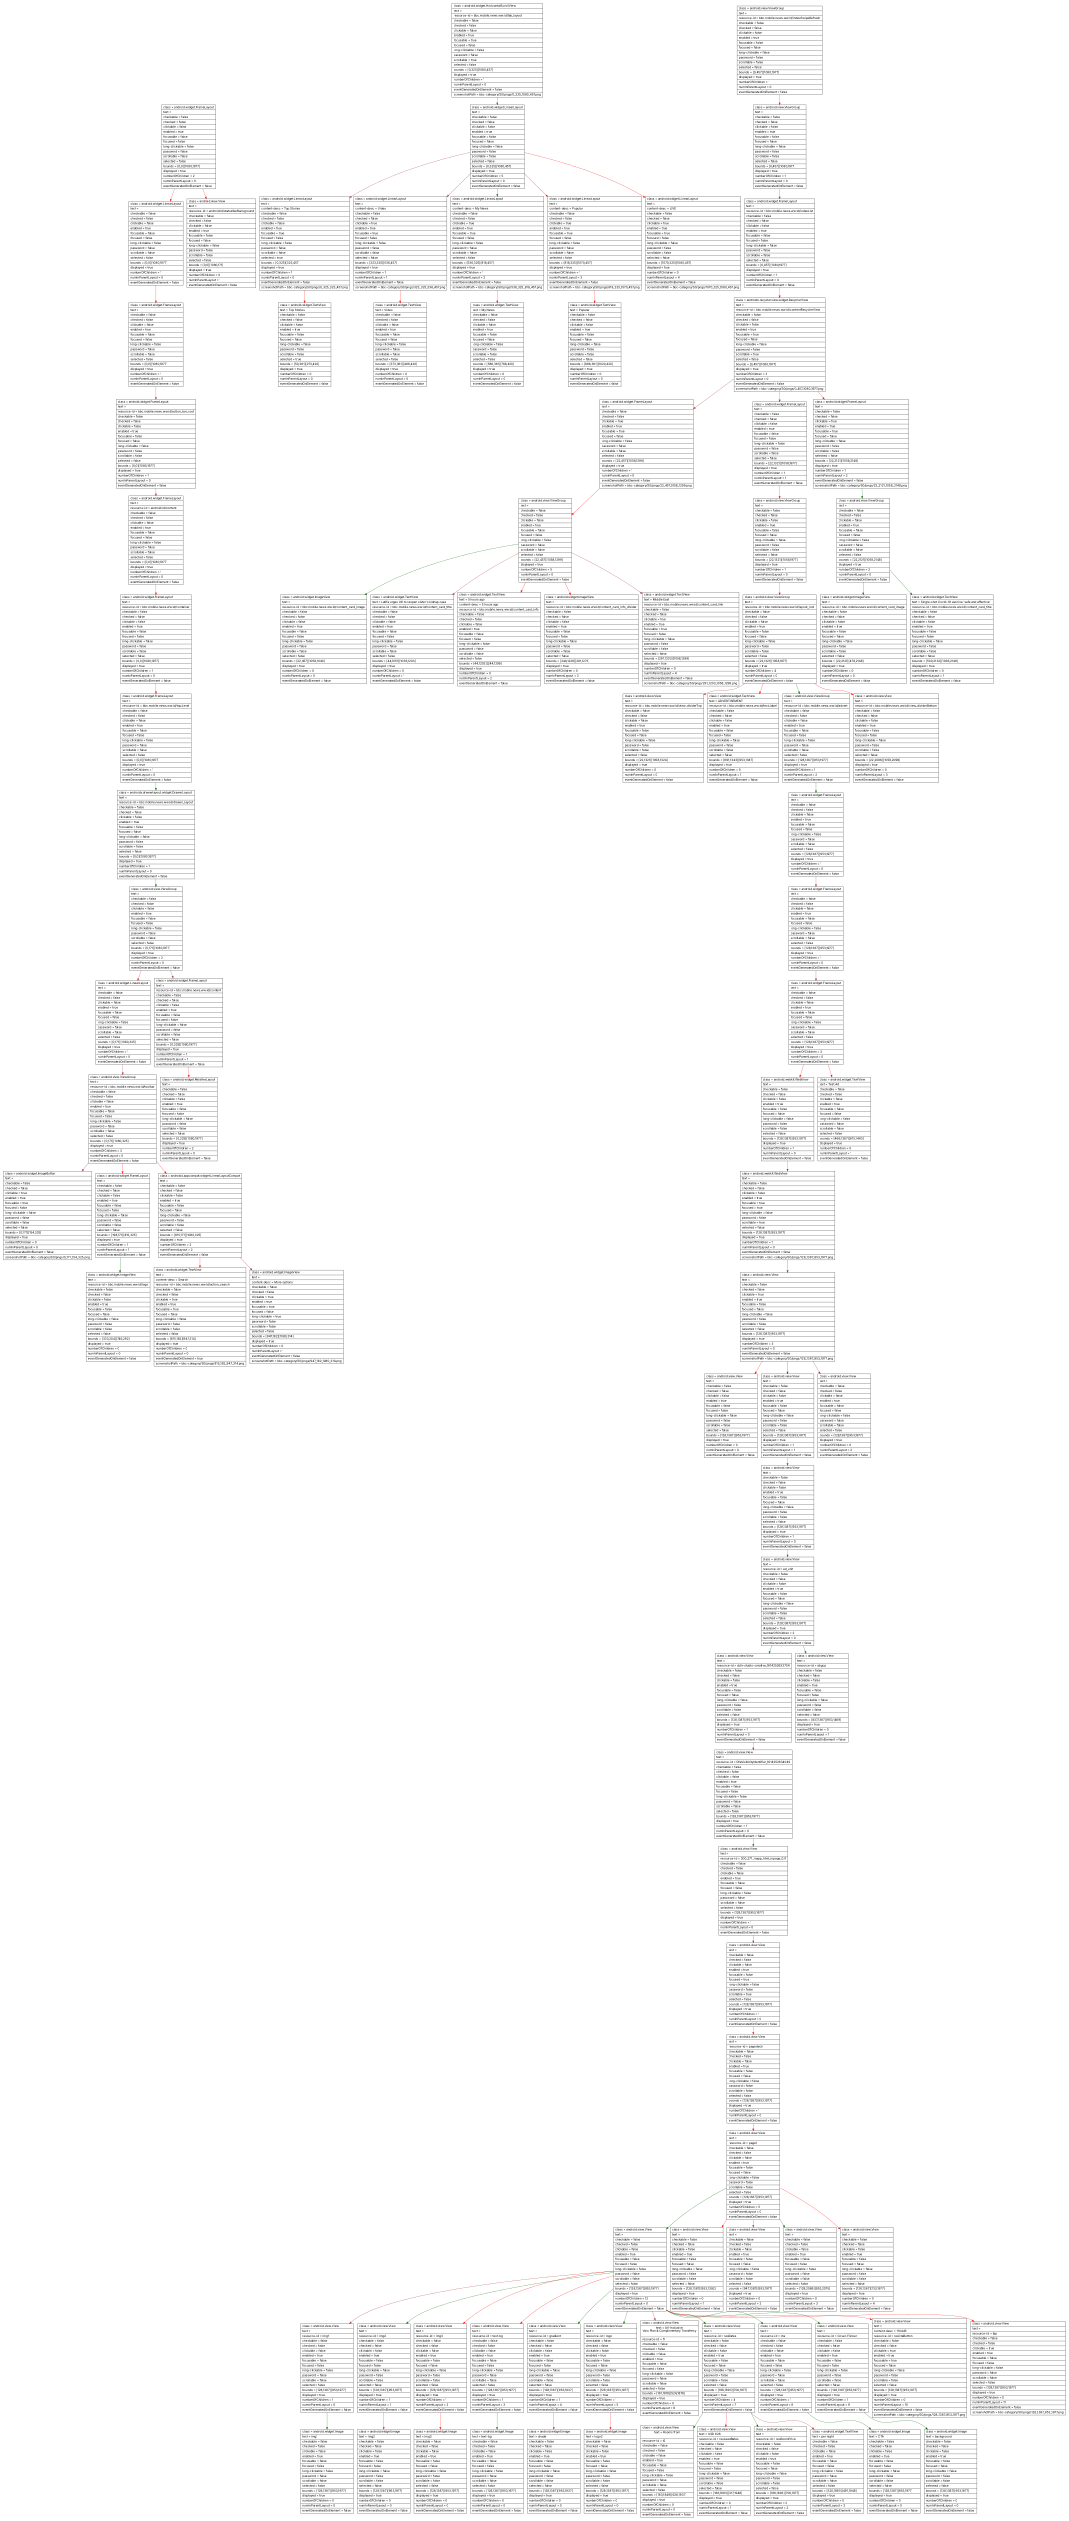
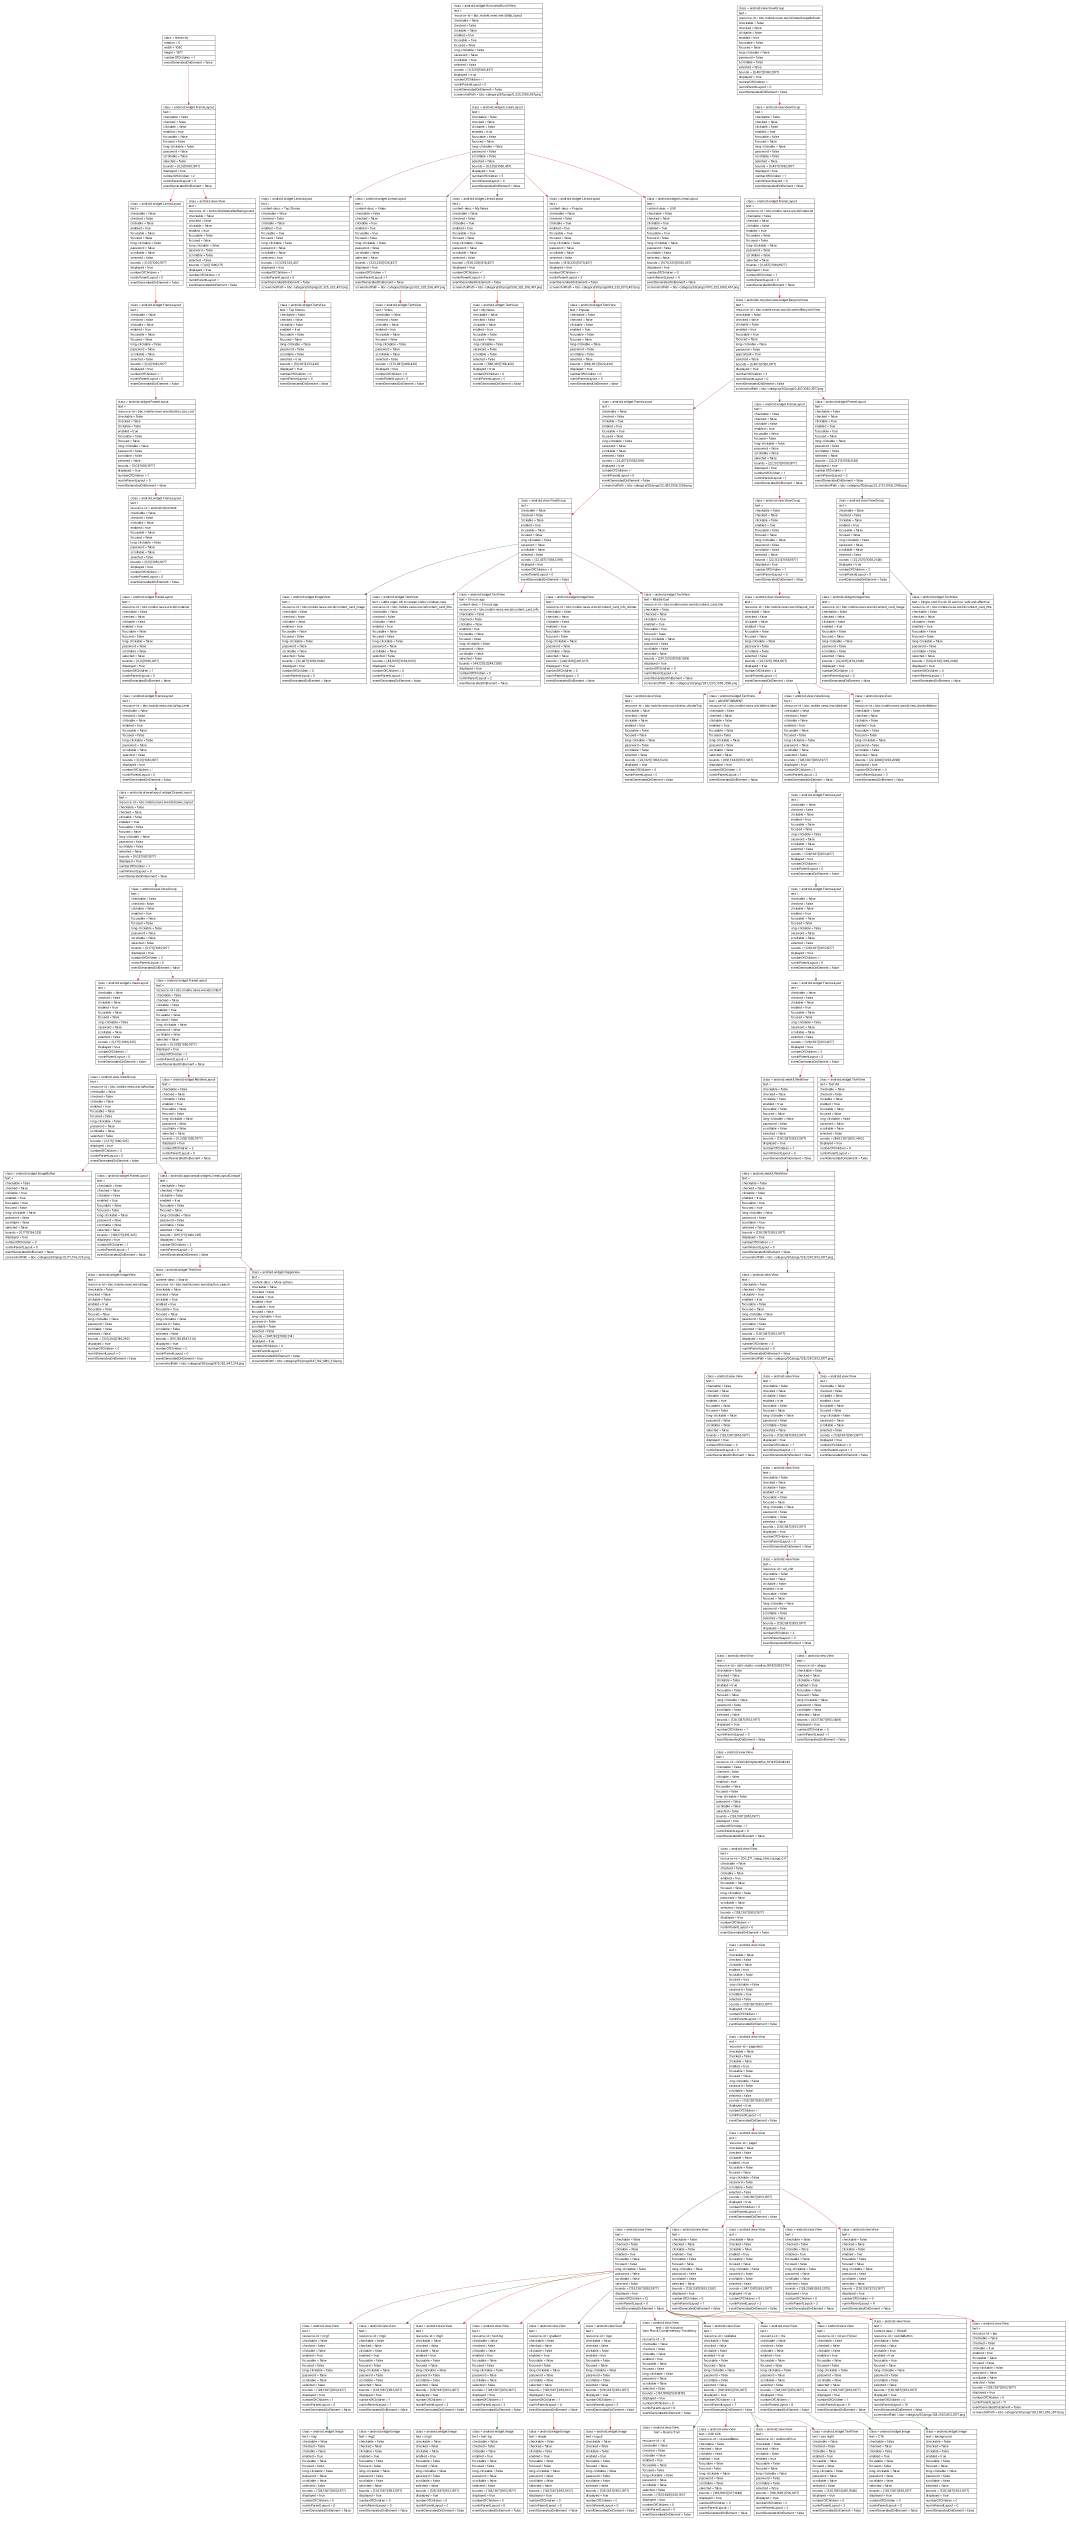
node "class = hierarchy": added
node "class = androidx.recyclerview.widget.RecyclerView": text "scrollable = true" -> "appcompat = true"
